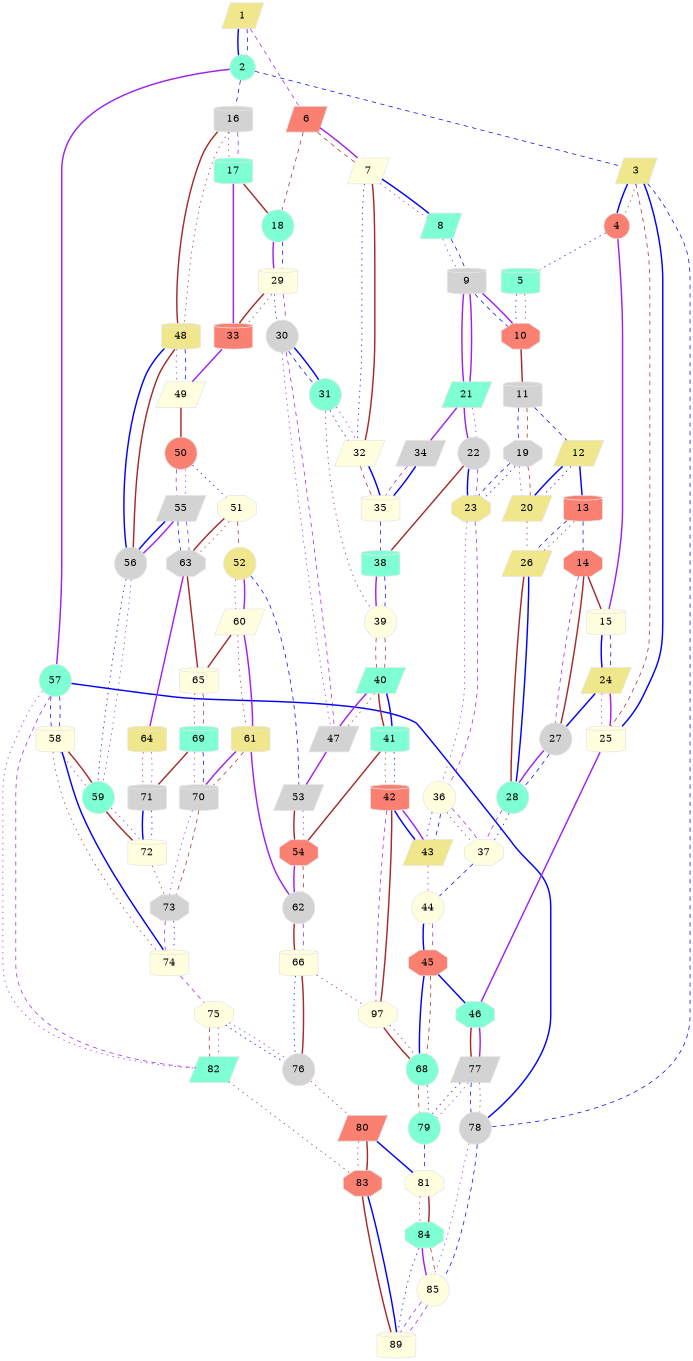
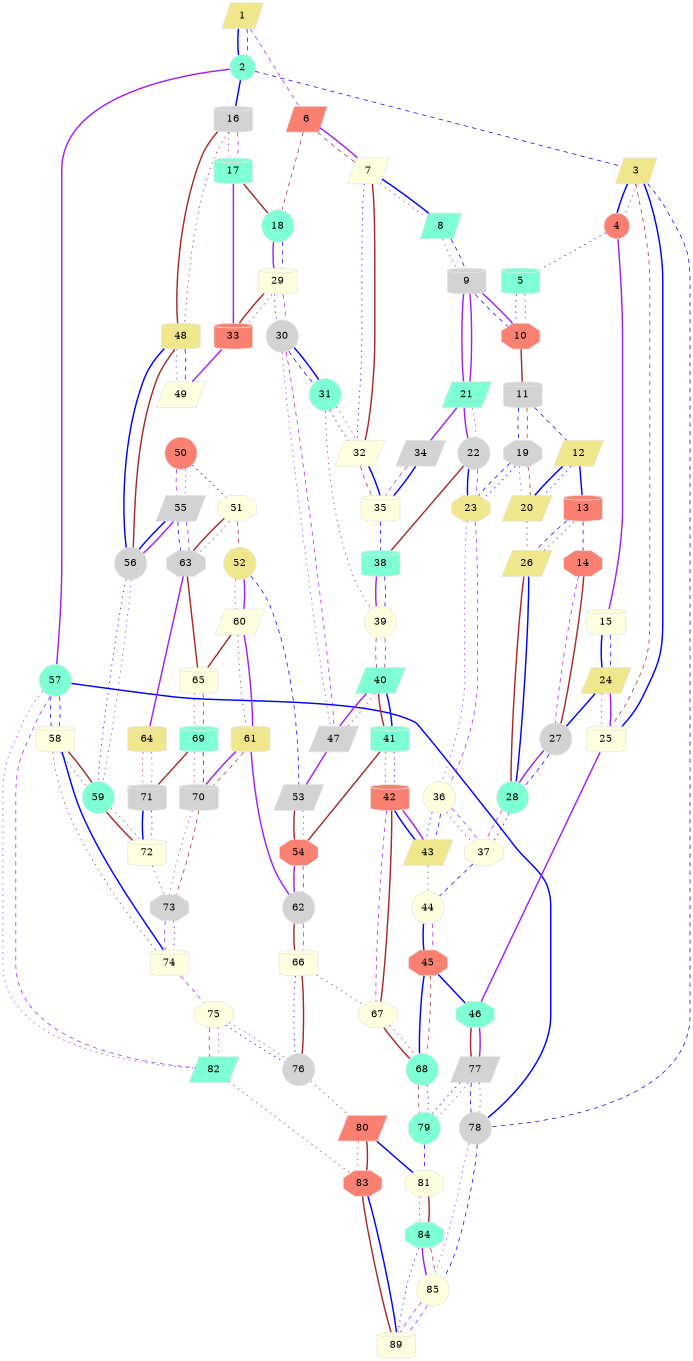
edge "2" -- "16": style dashed -> bold
edge "49" -- "50": removed
edge "14" -- "15": removed
node "97": label "97" -> "67"
